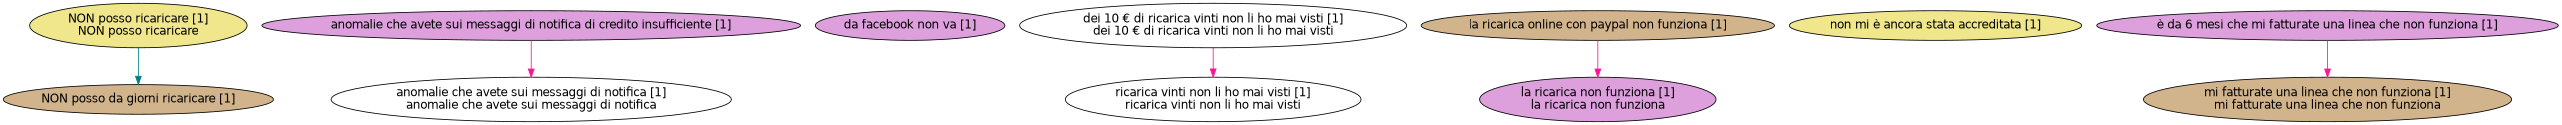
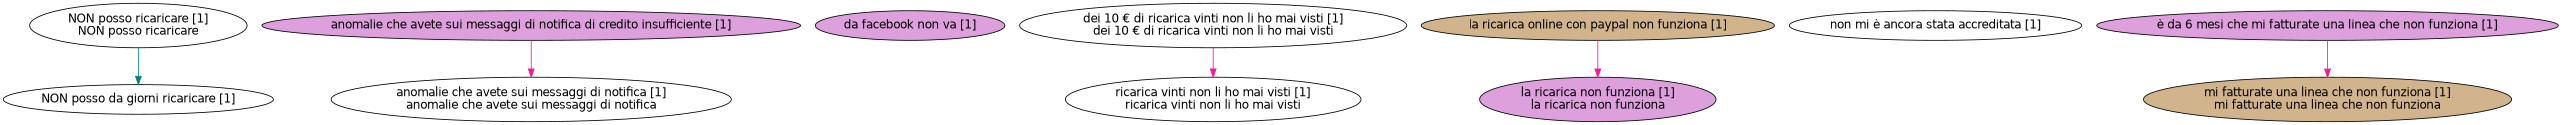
node "NON posso ricaricare [1] NON posso ricaricare": fillcolor khaki -> white
node "non mi è ancora stata accreditata [1]": fillcolor khaki -> white
node "NON posso da giorni ricaricare [1]": fillcolor tan -> white
